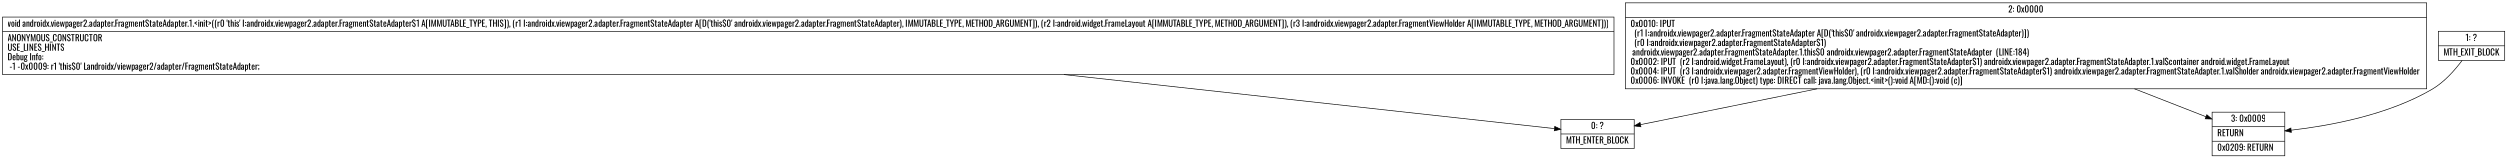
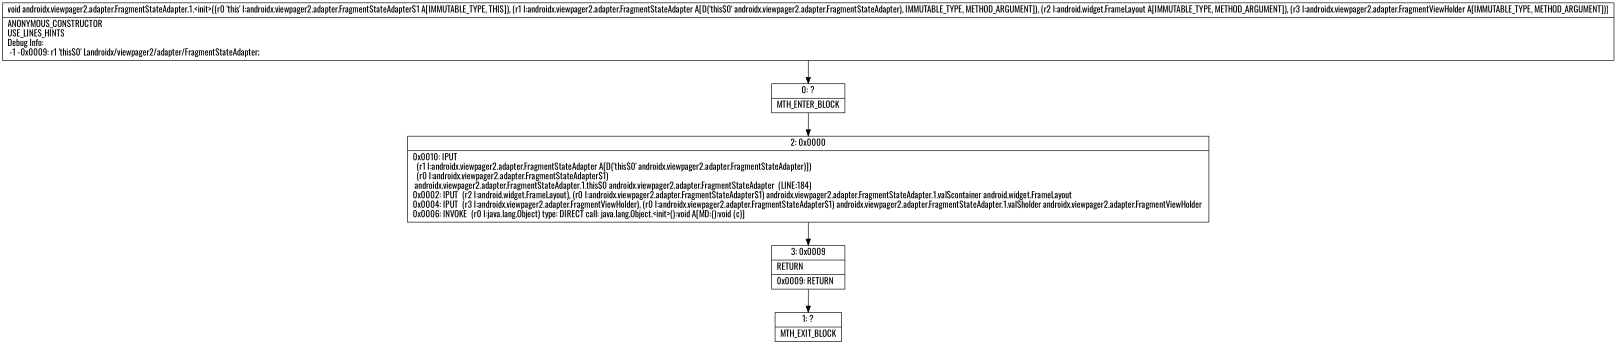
edge "2: 0x0000" -> "0: ?": reversed
edge "1: ?" -> "3: 0x0009": reversed
node "3: 0x0009": text "0x0209: RETURN" -> "0x0009: RETURN"
